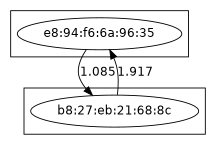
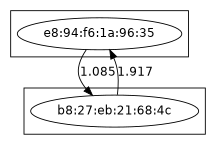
node "e8:94:f6:6a:96:35": label "e8:94:f6:6a:96:35" -> "e8:94:f6:1a:96:35"
node "b8:27:eb:21:68:8c": label "b8:27:eb:21:68:8c" -> "b8:27:eb:21:68:4c"
